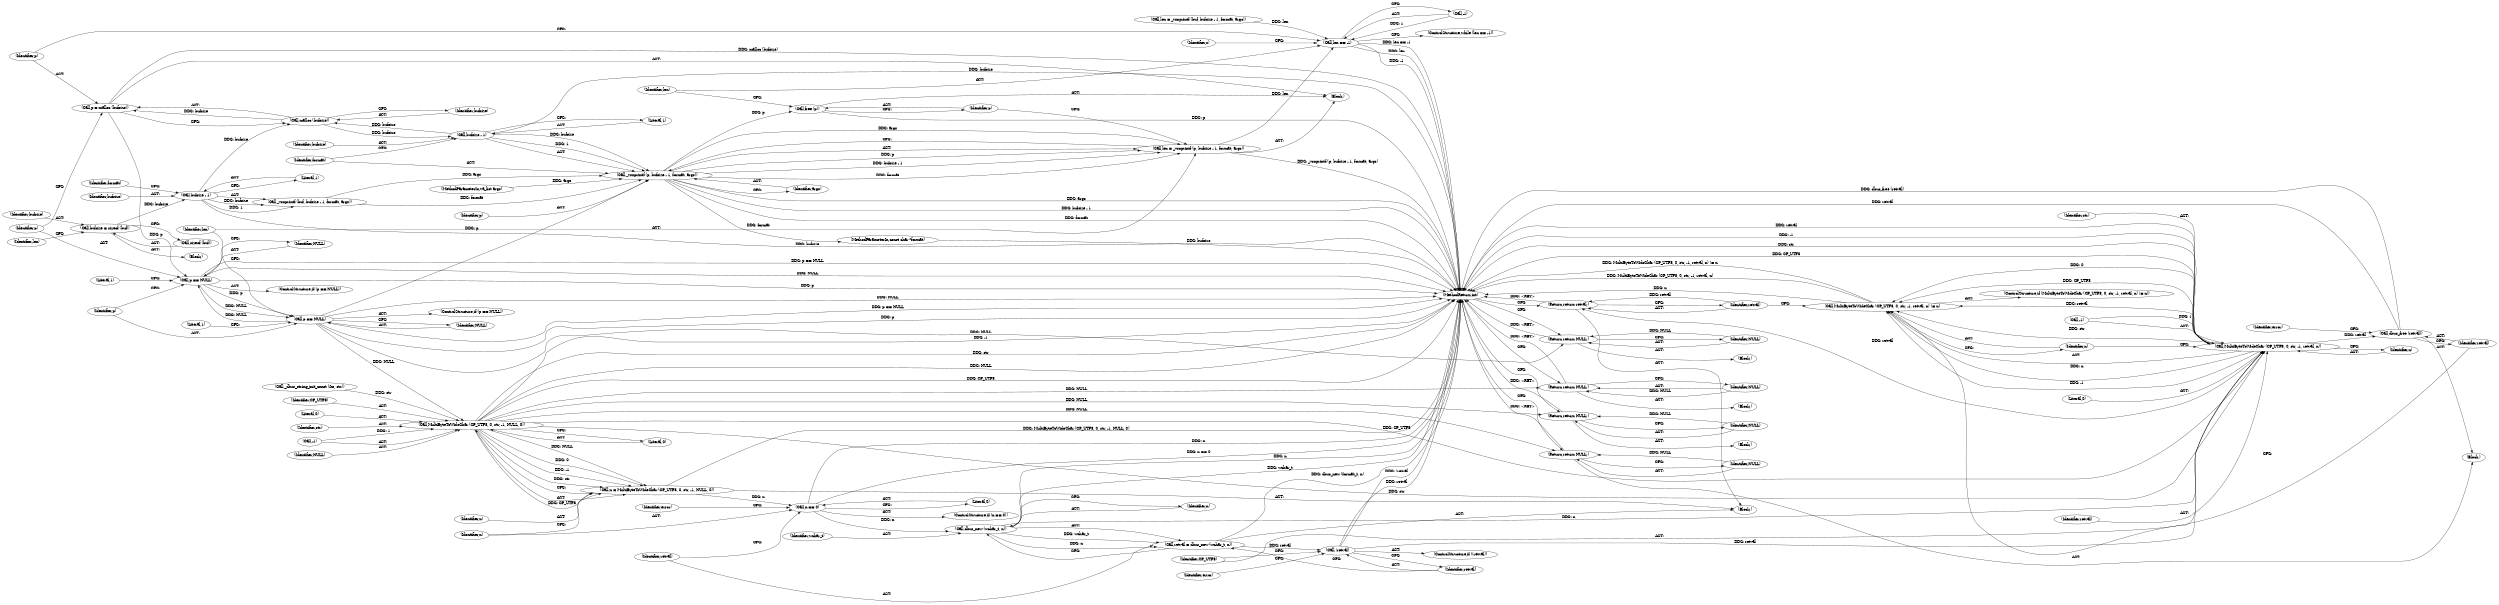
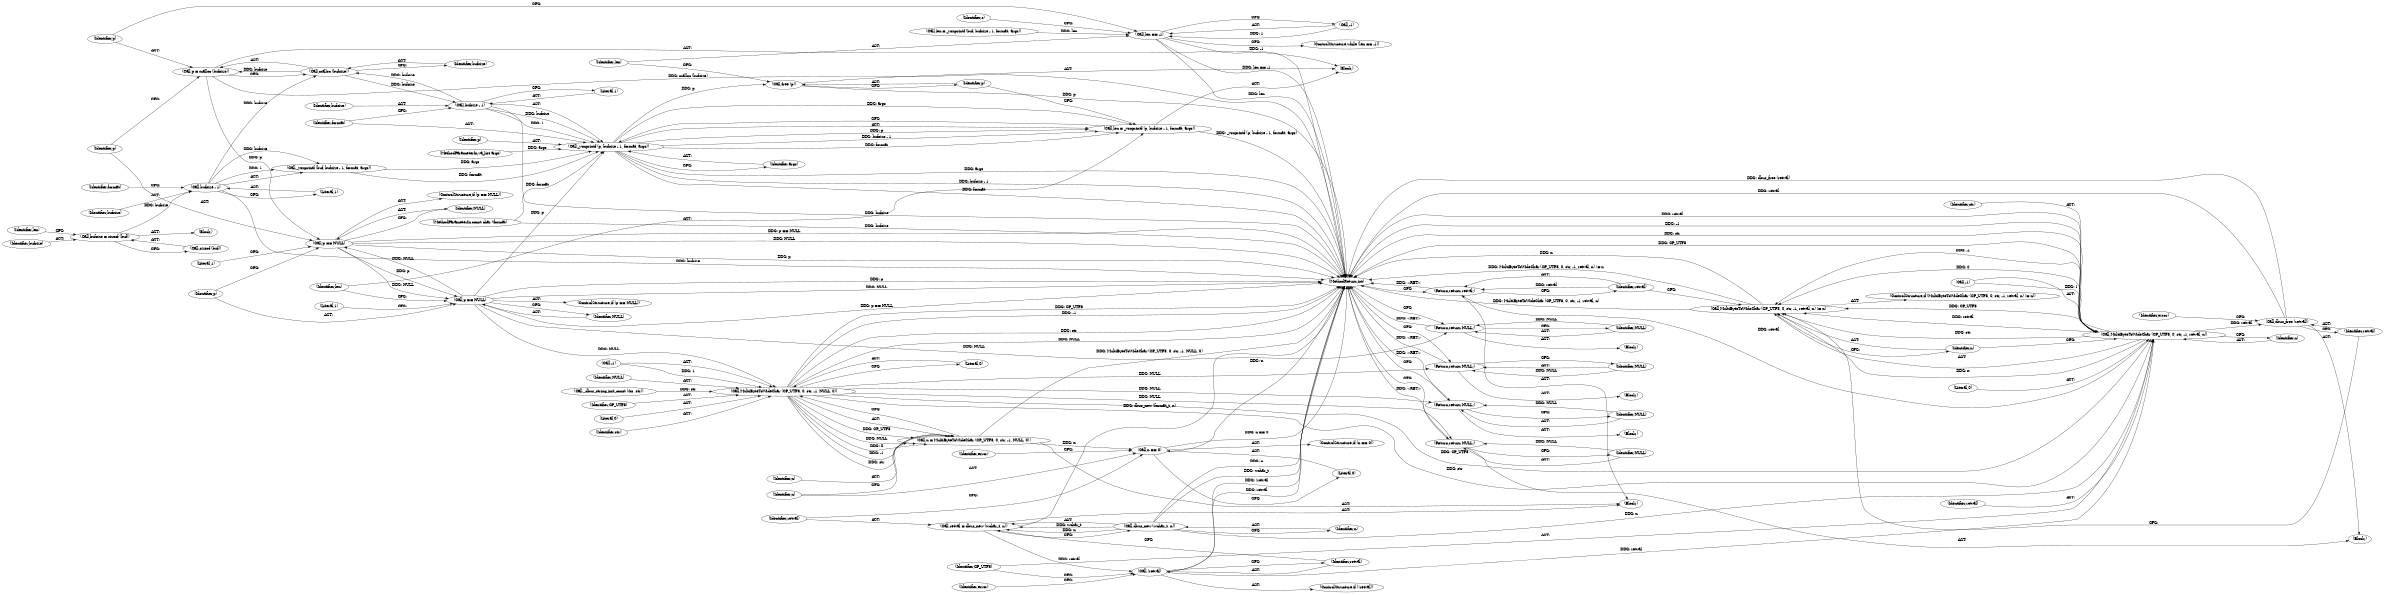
edge "(Call,len = _vsnprintf (p, bufsize - 1, format, args))" -> "(Call,len == -1)": removed, label "DDG: len"
edge "(Call,_vsnprintf (p, bufsize - 1, format, args))" -> "(MethodParameterIn,const char *format)": reversed
edge "(Call,n == 0)" -> "(Call,dbus_new (wchar_t, n))": removed, label "DDG: n"
node "(Identifier,wchar_t)": removed
